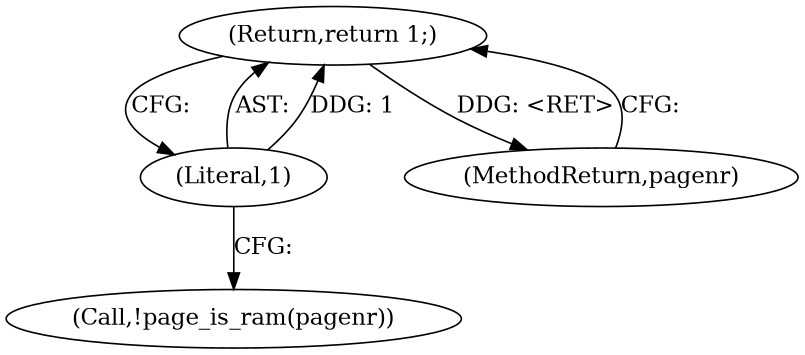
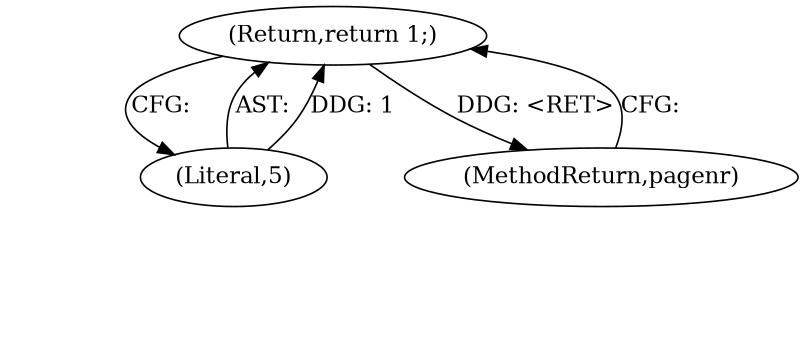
node "(Literal,1)": label "(Literal,1)" -> "(Literal,5)"
node "(Call,!page_is_ram(pagenr))": removed
